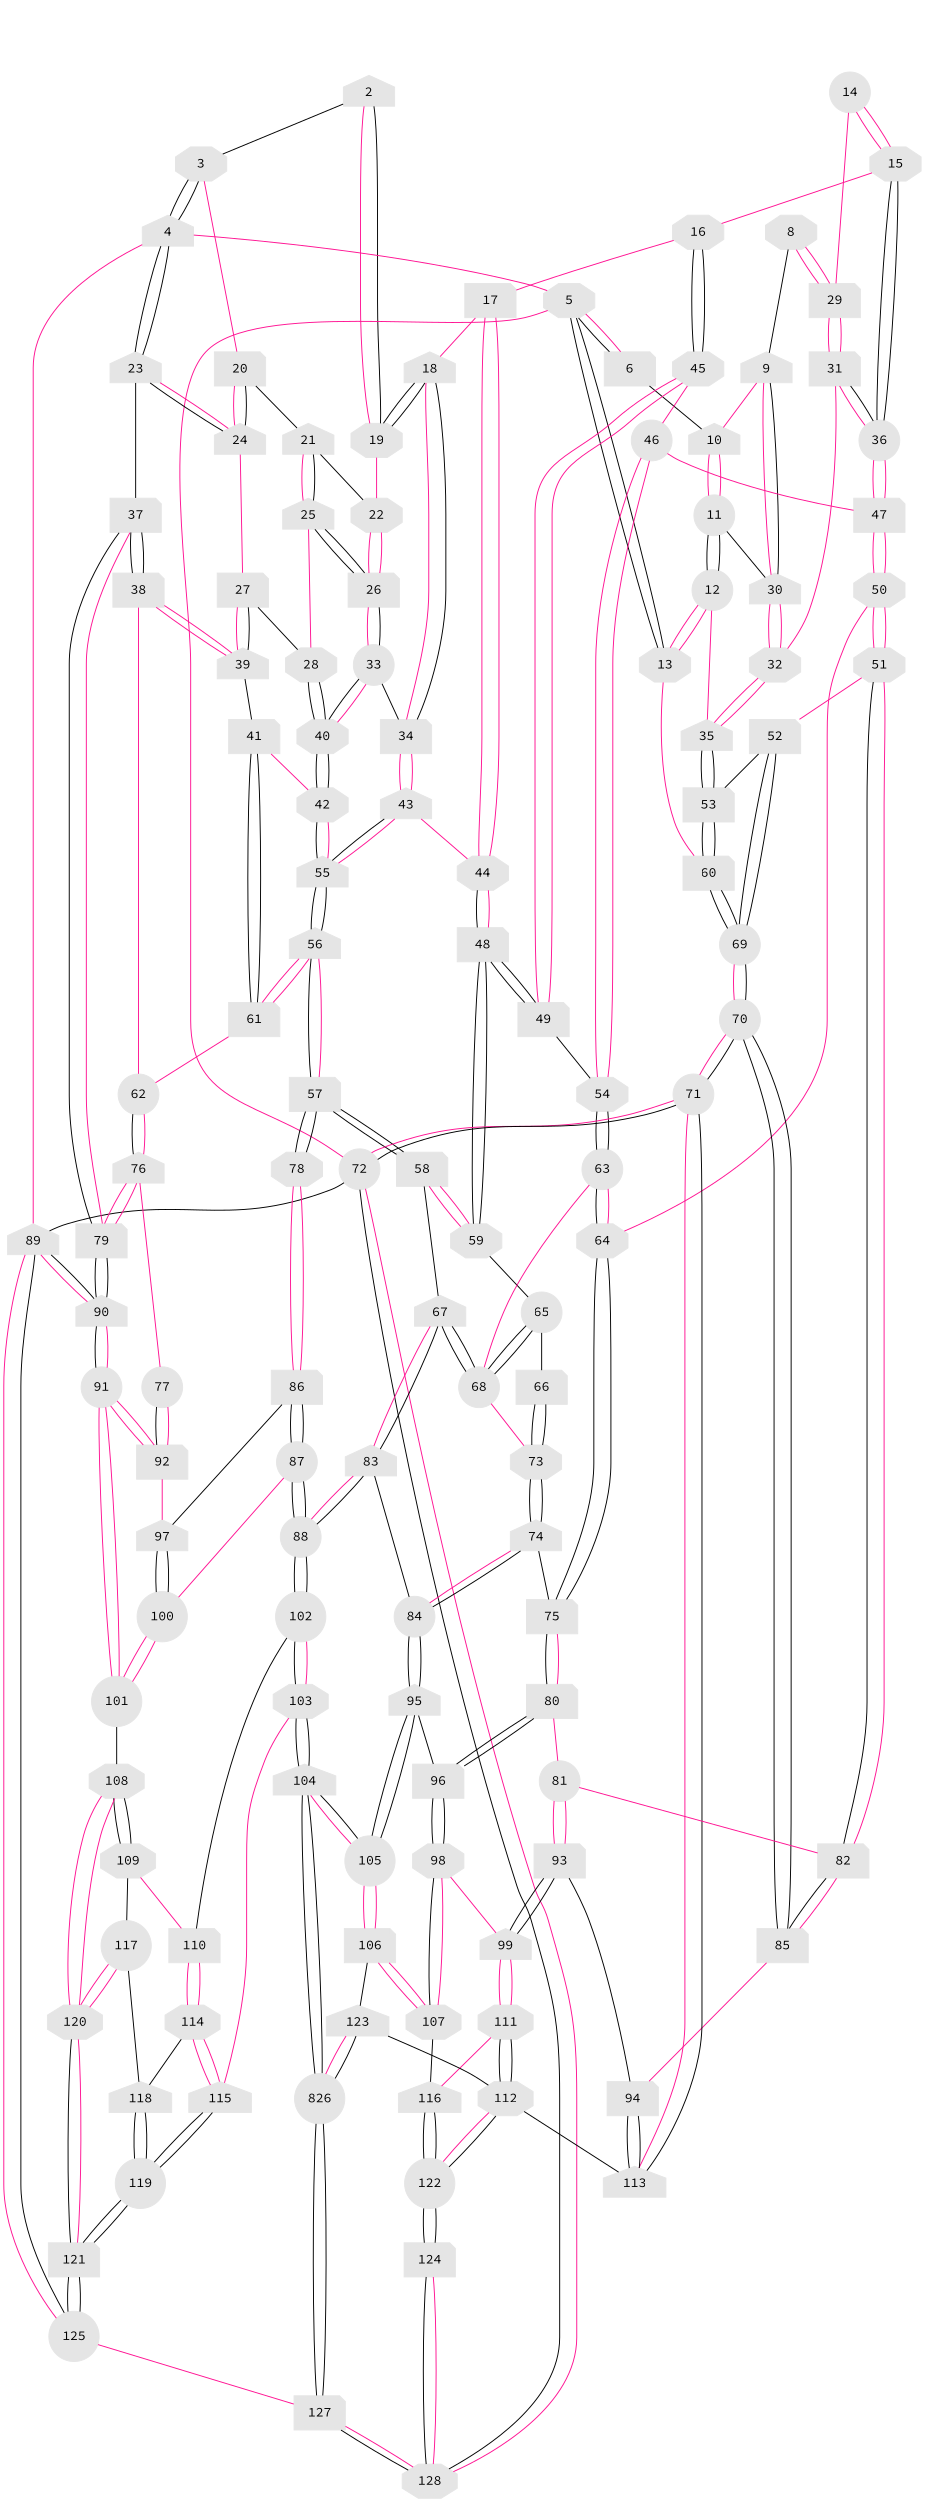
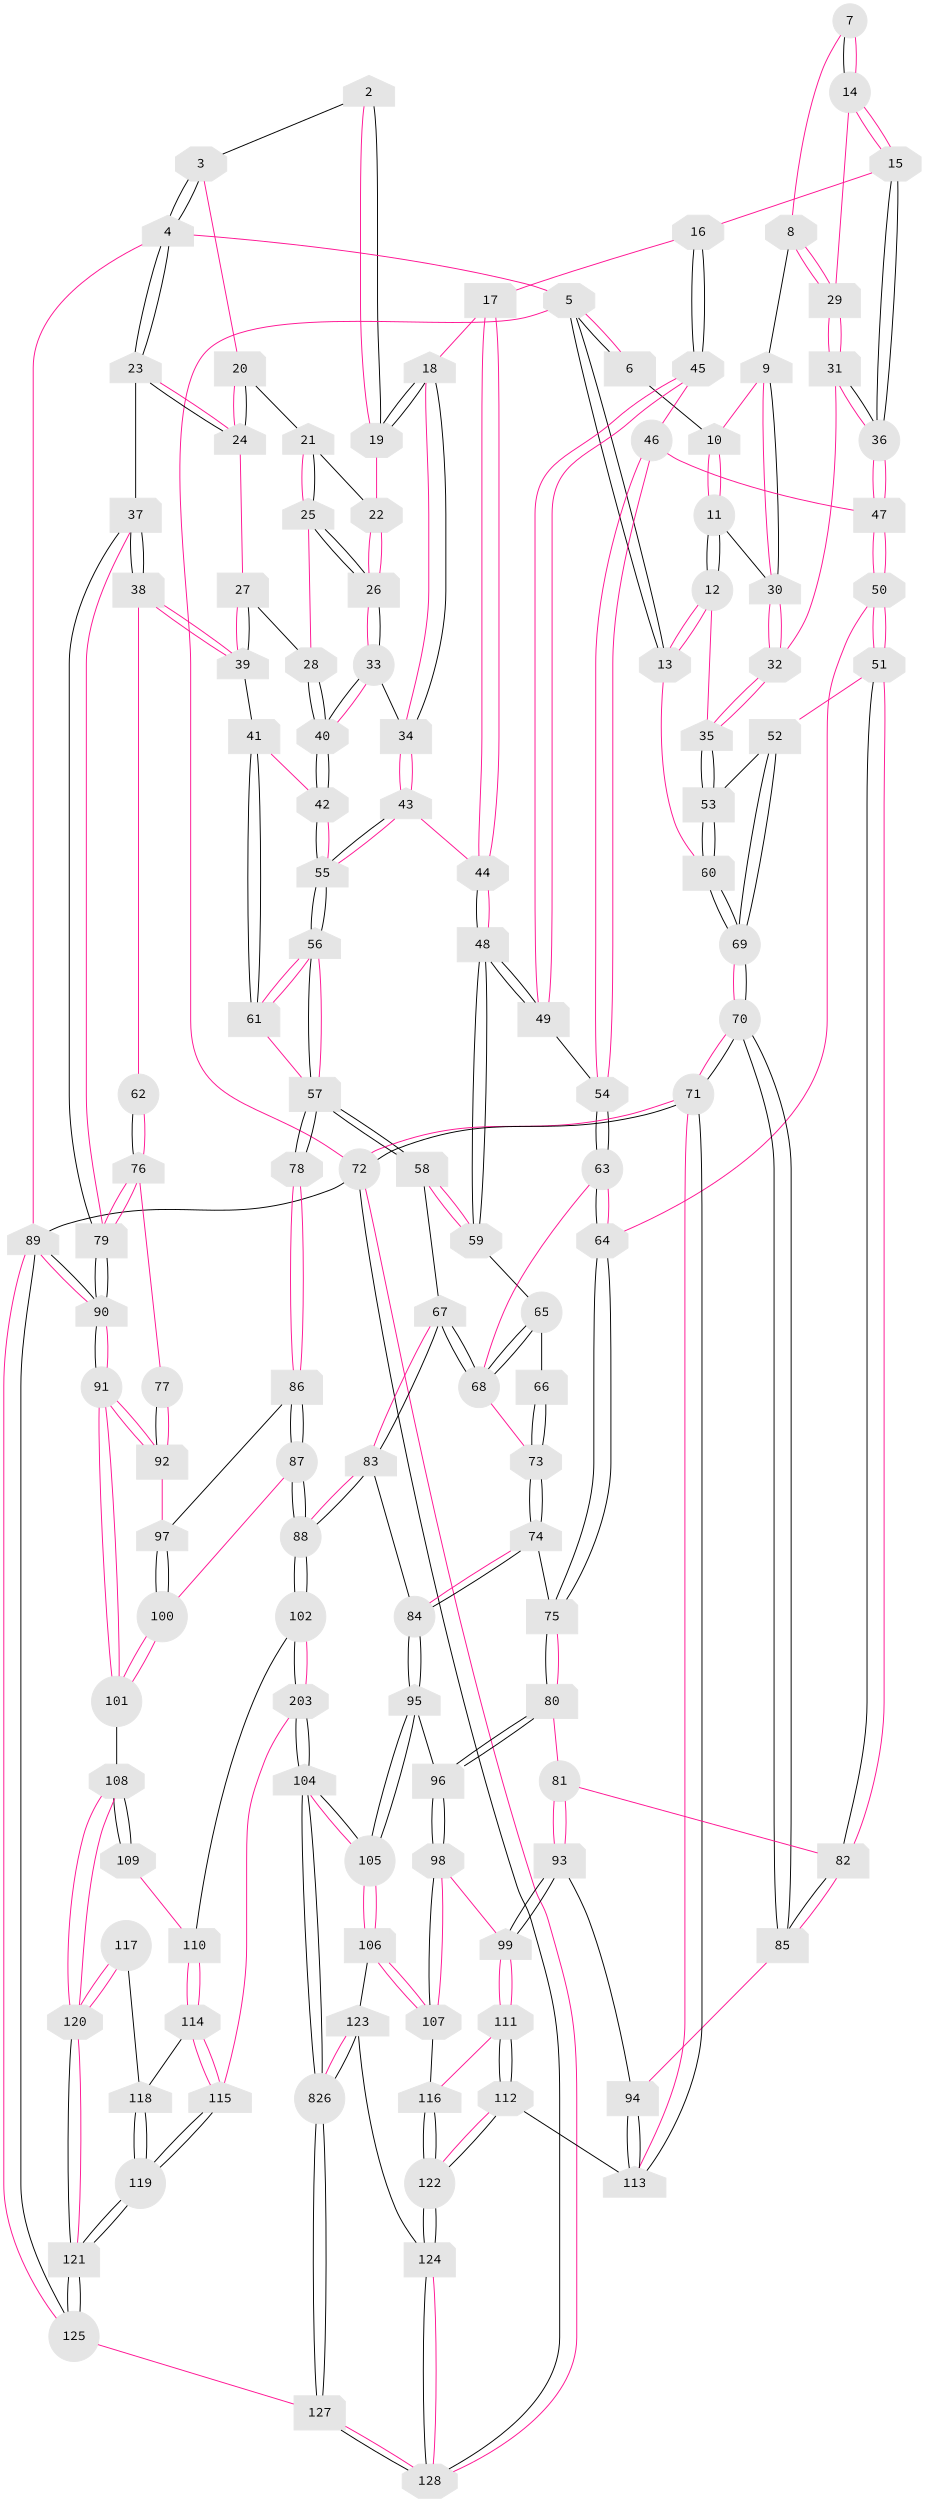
node "7": added
edge "61" -- "62": now "61" -- "57"
node "103": label "103" -> "203"
edge "109" -- "117": removed
edge "123" -- "112": now "123" -- "124"
